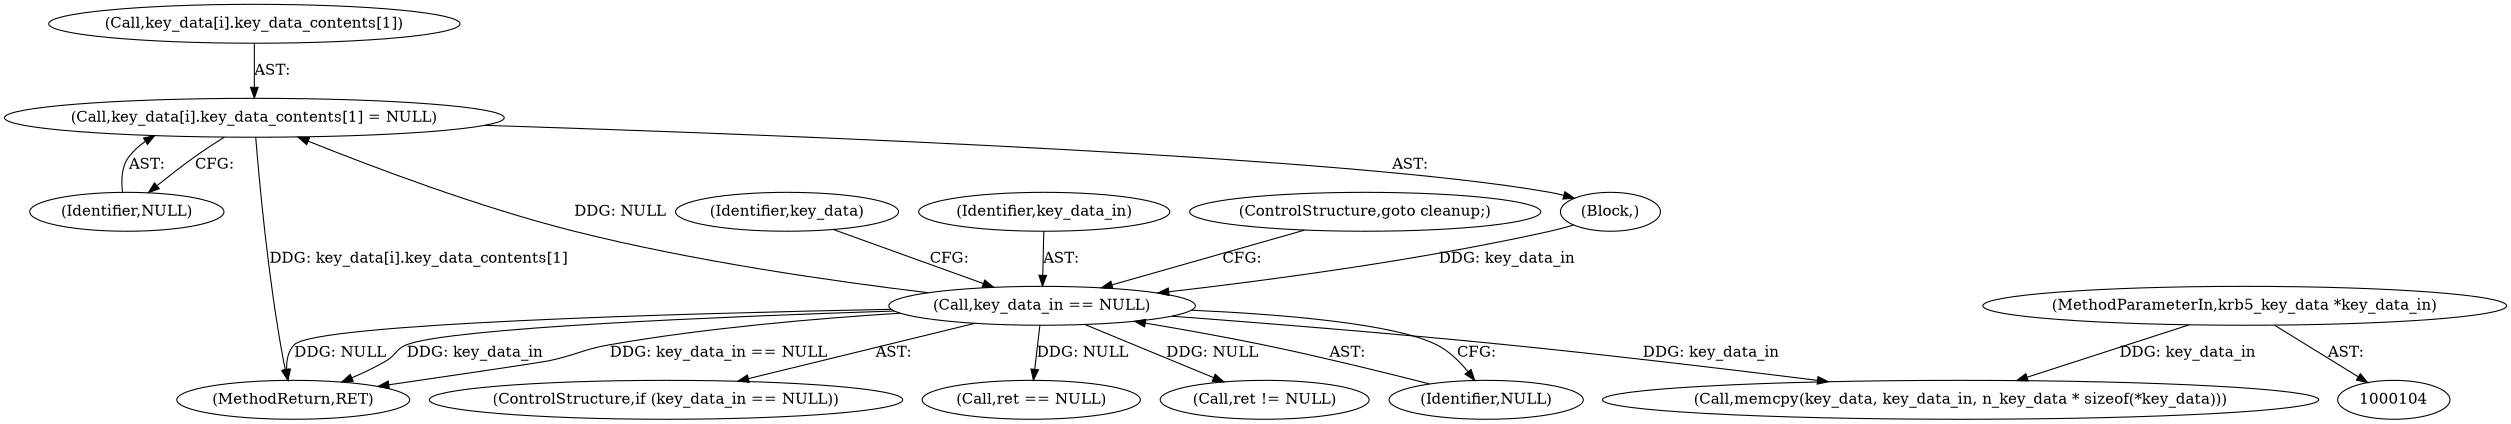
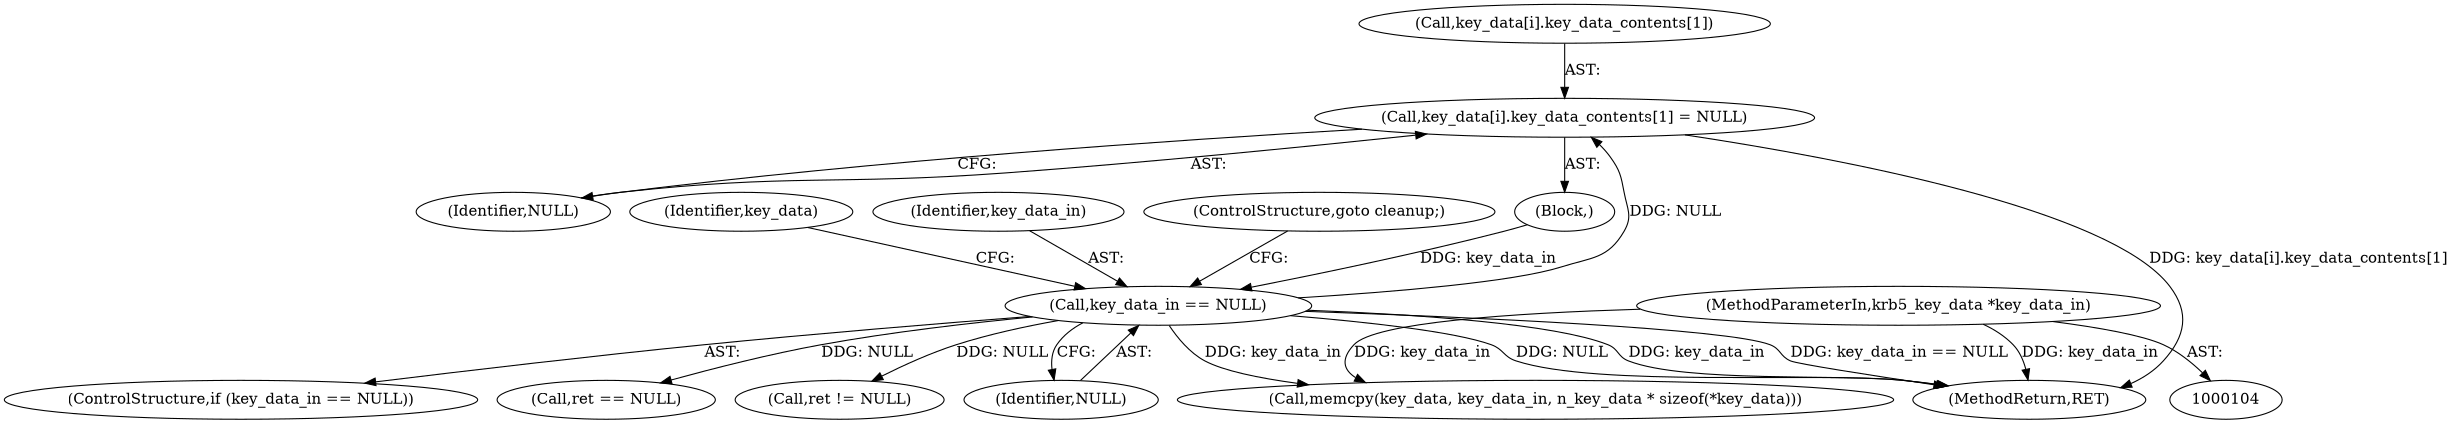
edge "(MethodParameterIn,krb5_key_data *key_data_in)" -> "(MethodReturn,RET)": added, label "DDG: key_data_in"
